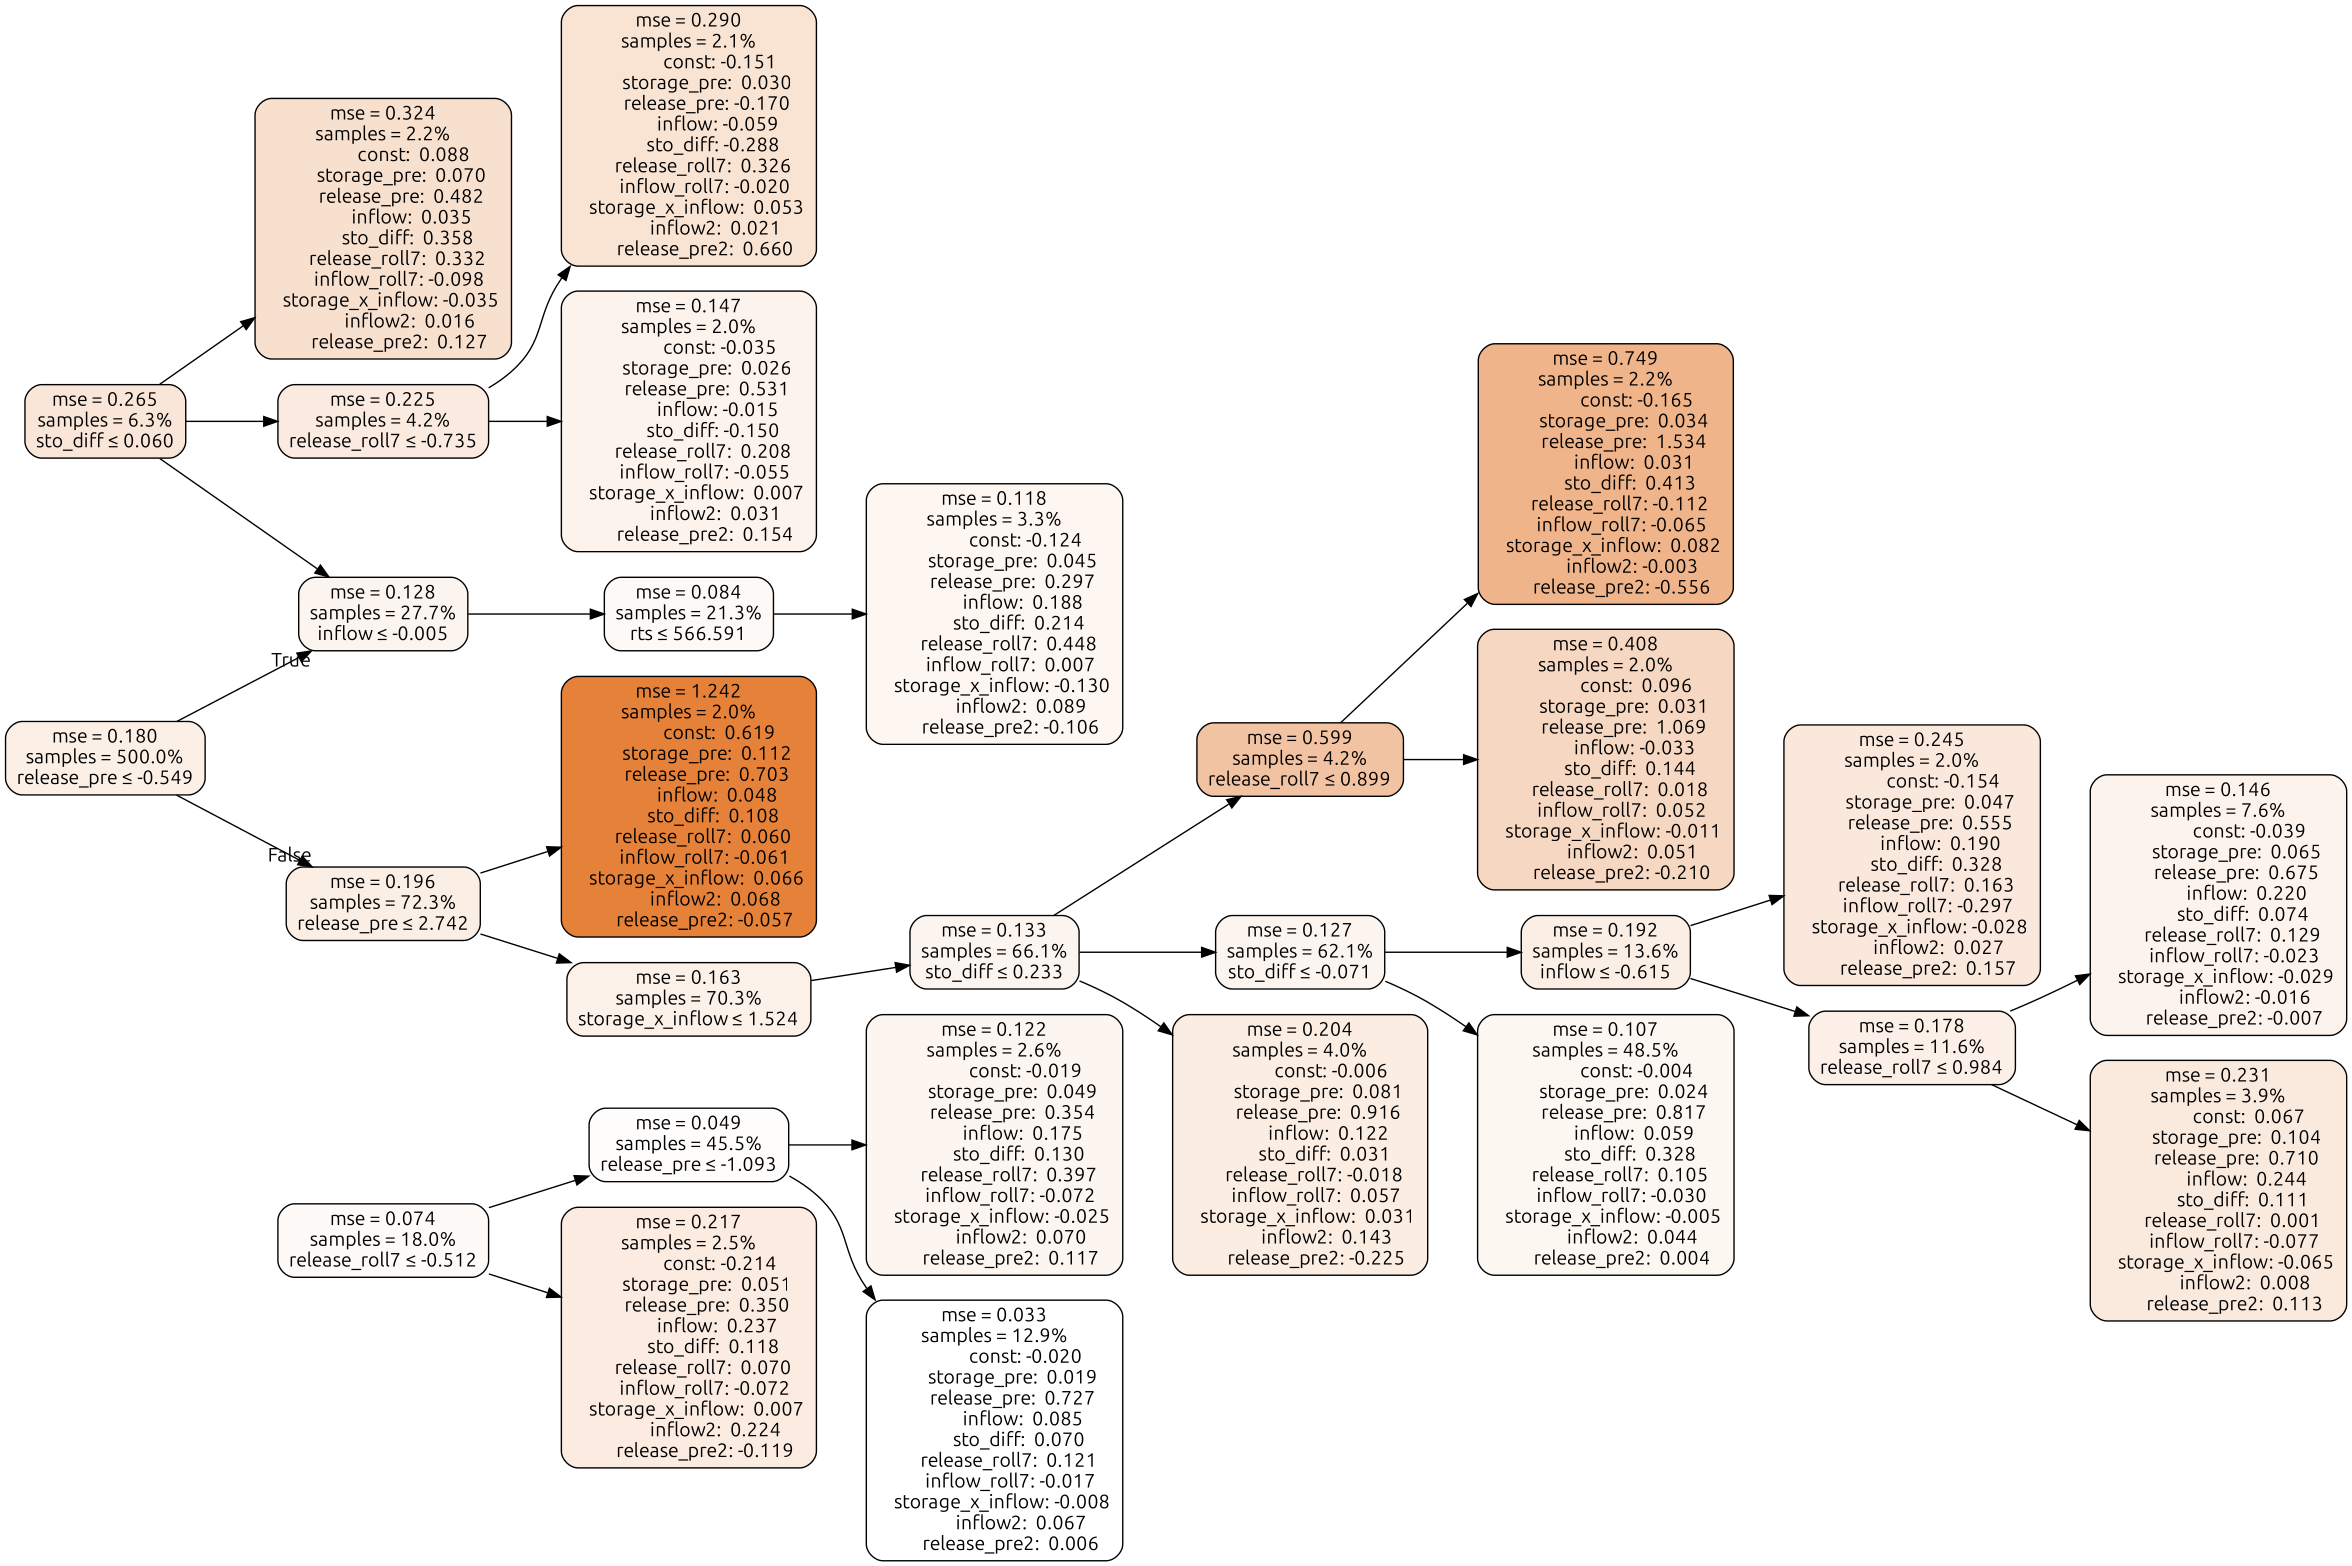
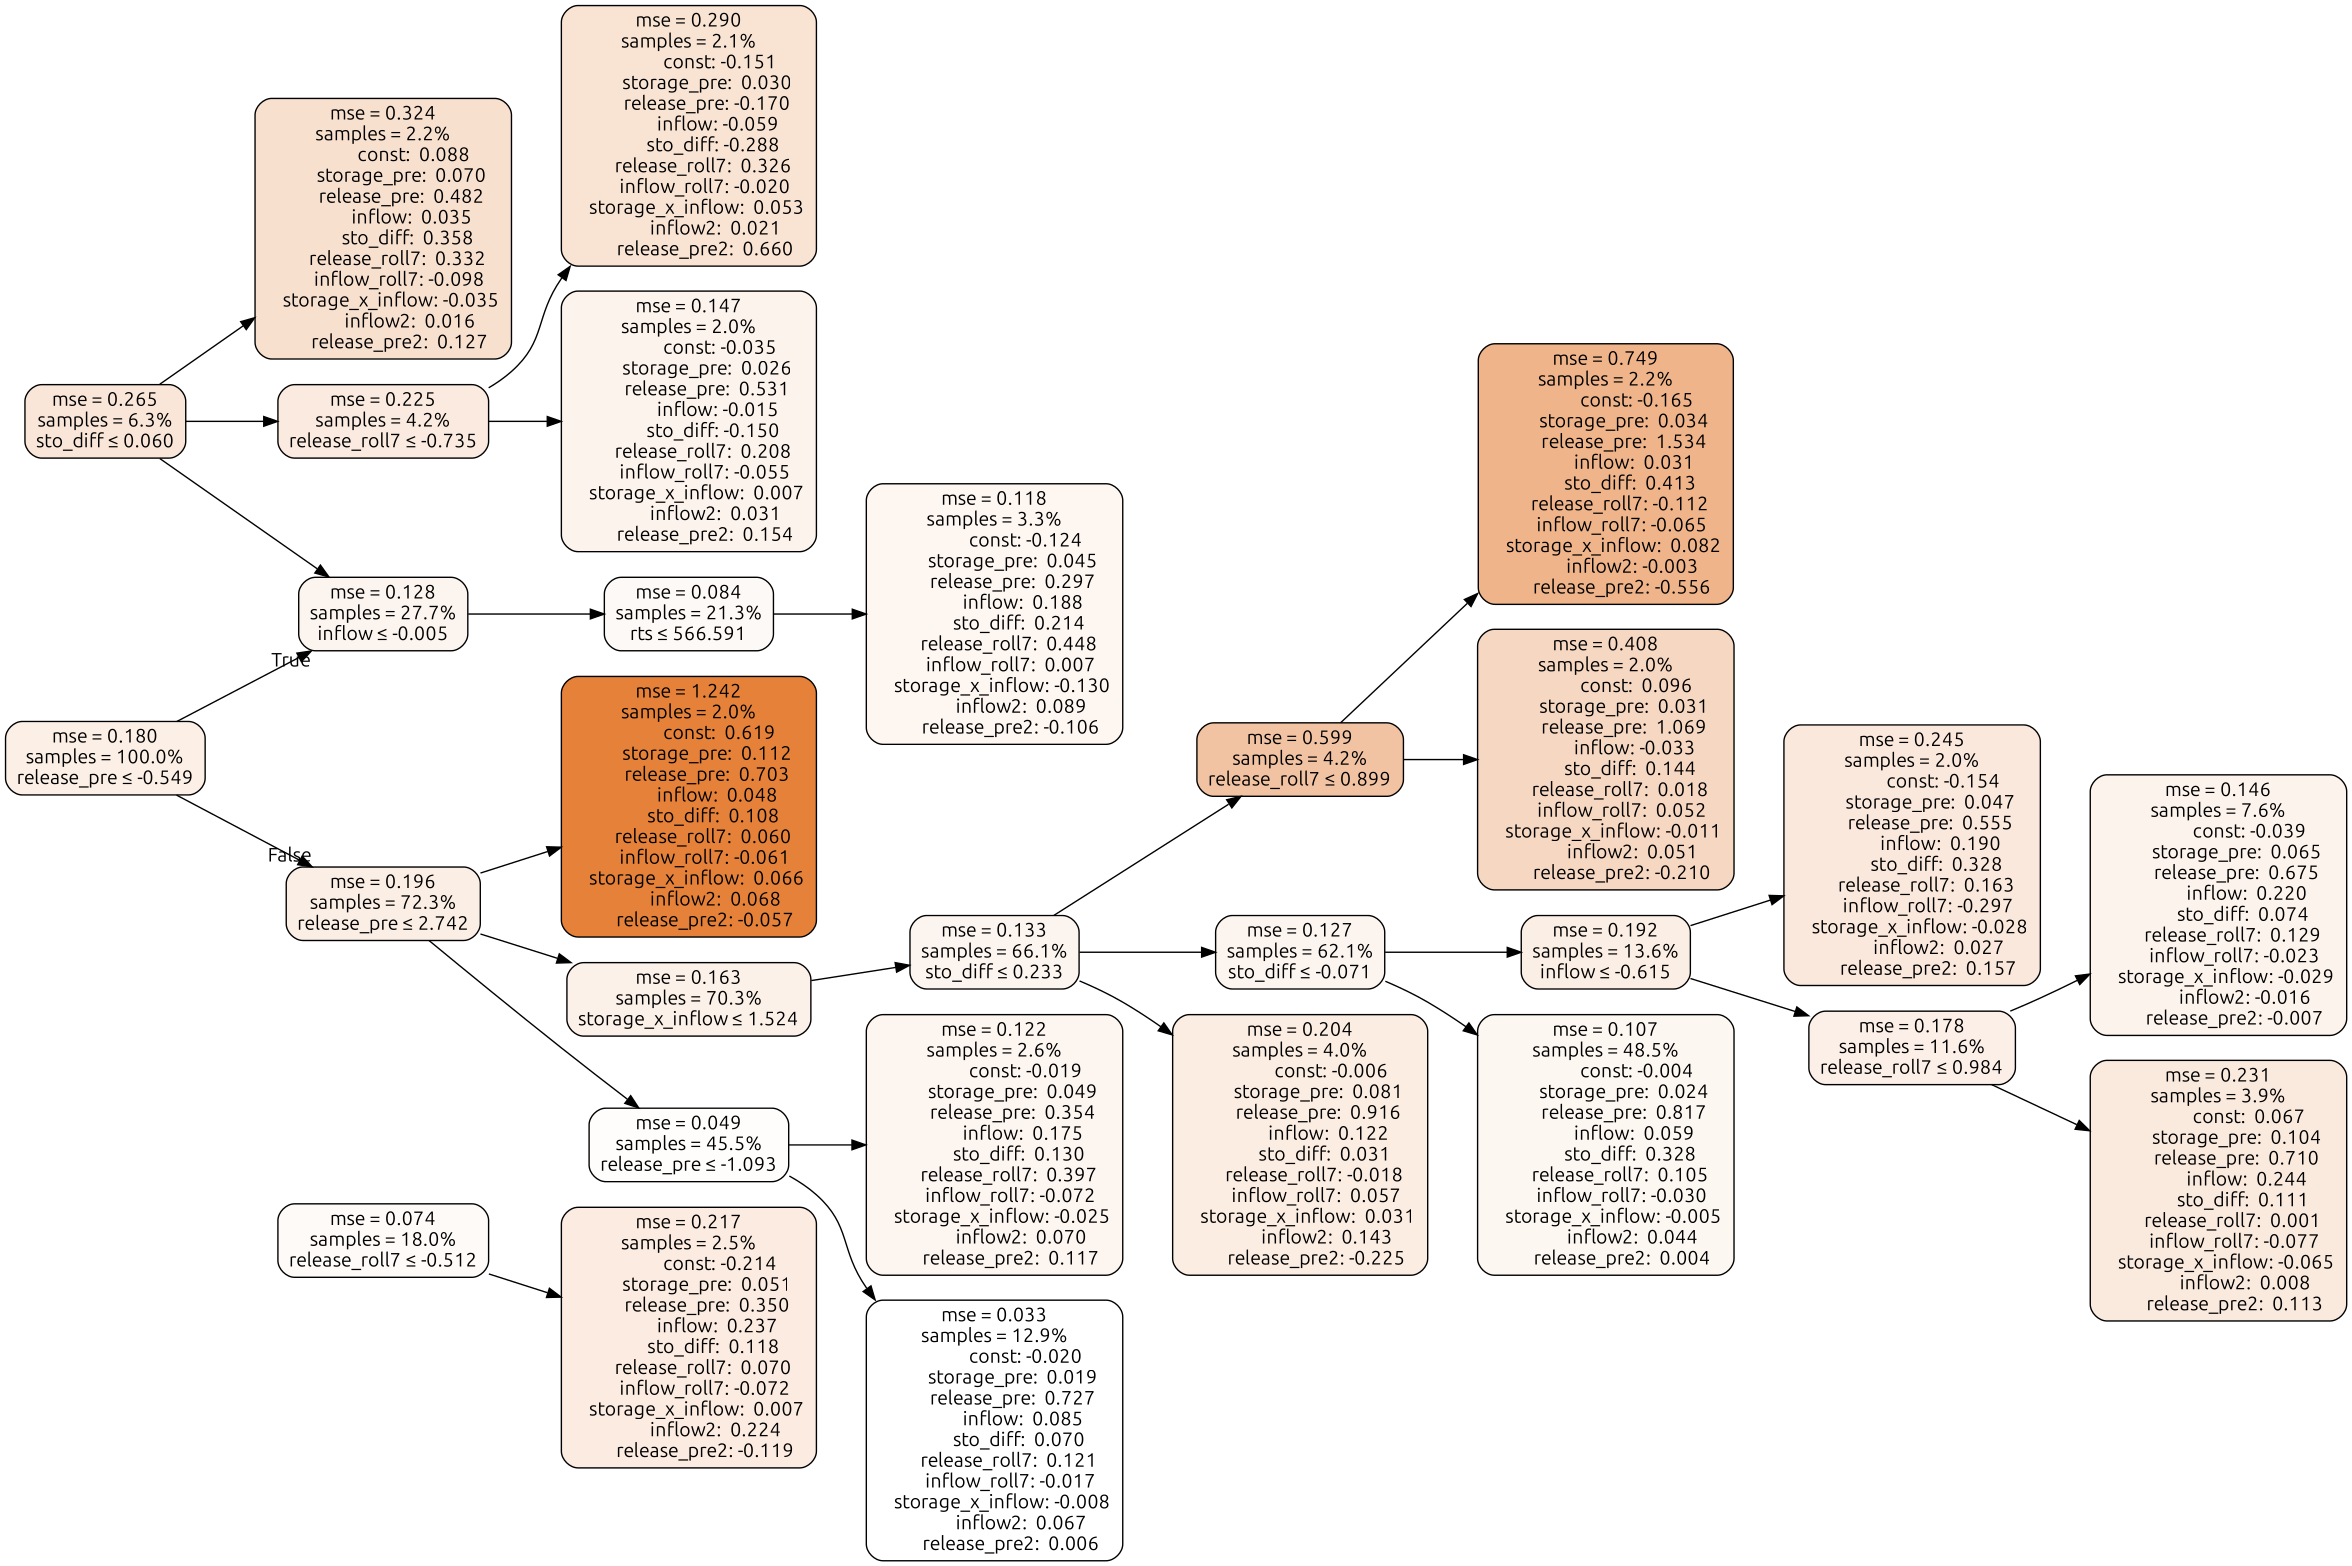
node "mse = 0.180 samples = 500.0% release_pre ≤ -0.549": label "mse = 0.180 samples = 500.0% release_pre ≤ -0.549" -> "mse = 0.180 samples = 100.0% release_pre ≤ -0.549"
edge "mse = 0.074 samples = 18.0% release_roll7 ≤ -0.512" -> "mse = 0.049 samples = 45.5% release_pre ≤ -1.093": now "mse = 0.196 samples = 72.3% release_pre ≤ 2.742" -> "mse = 0.049 samples = 45.5% release_pre ≤ -1.093"
